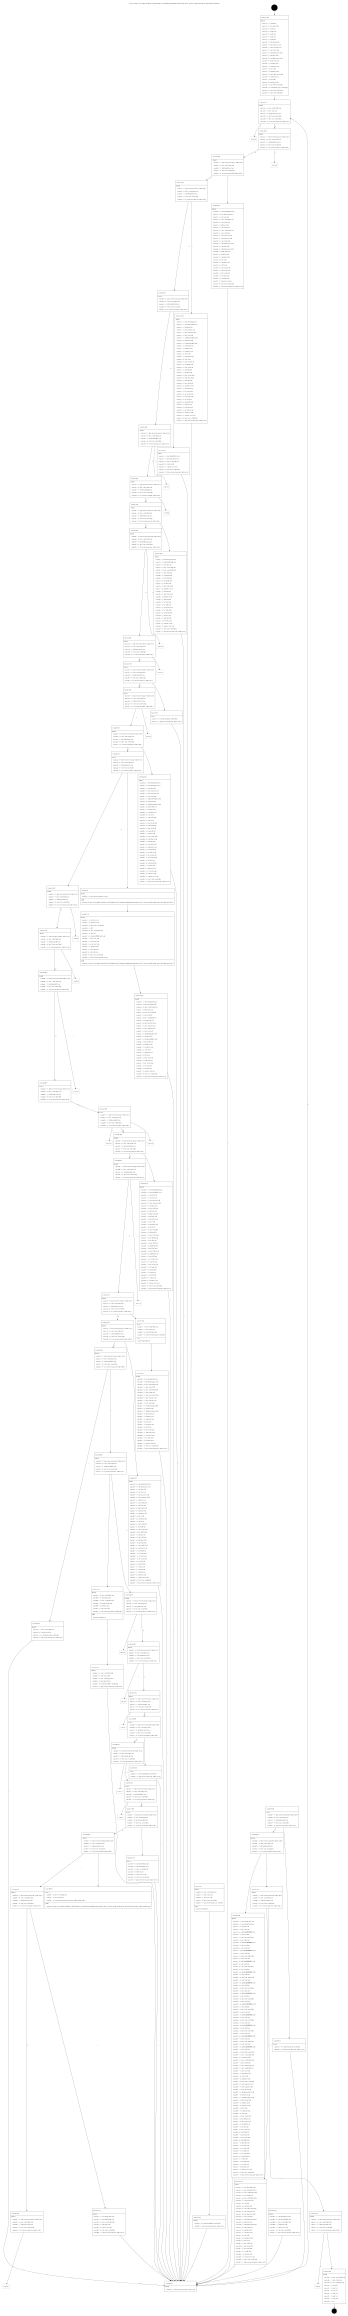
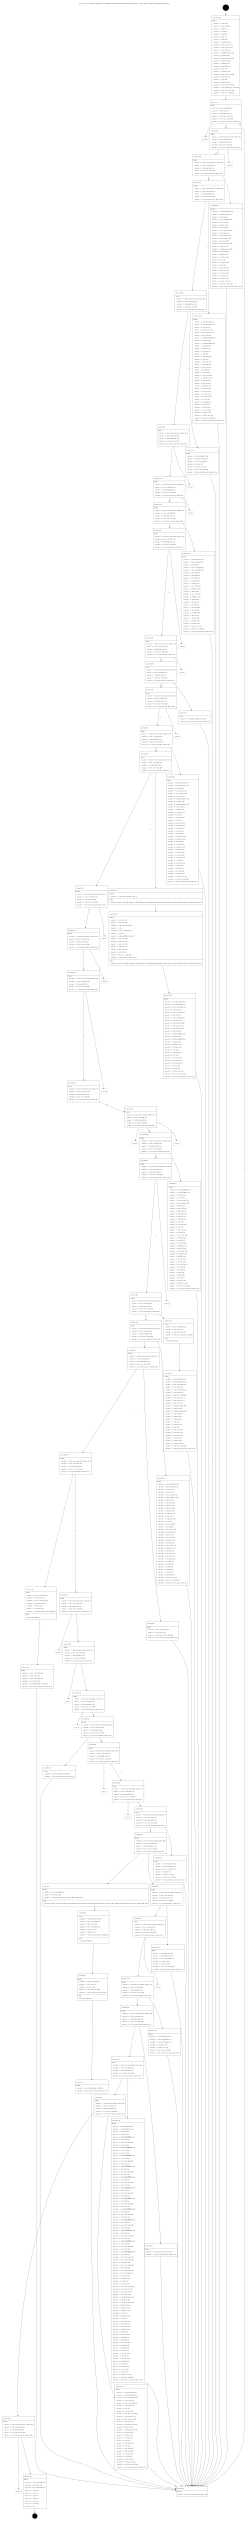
node "0x401f9b [29]": added
node "0x40169c [28]": added
